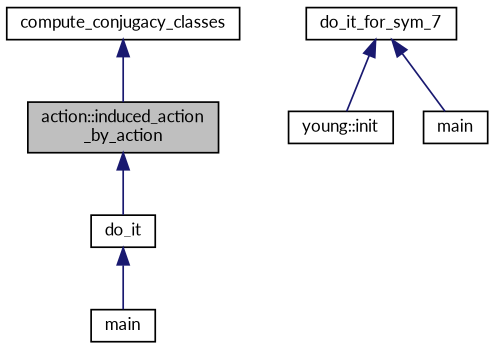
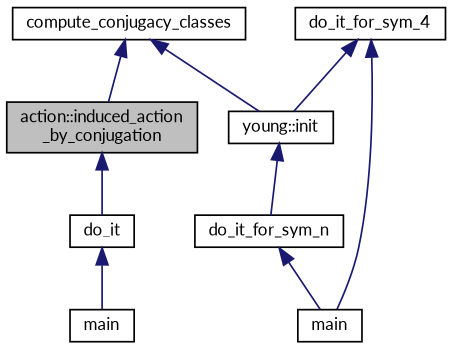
node "do_it_for_sym_7": label "do_it_for_sym_7" -> "do_it_for_sym_4"
edge "young::init" -> "compute_conjugacy_classes": added
node "action::induced_action _by_action": label "action::induced_action _by_action" -> "action::induced_action _by_conjugation"
node "do_it_for_sym_n": added
